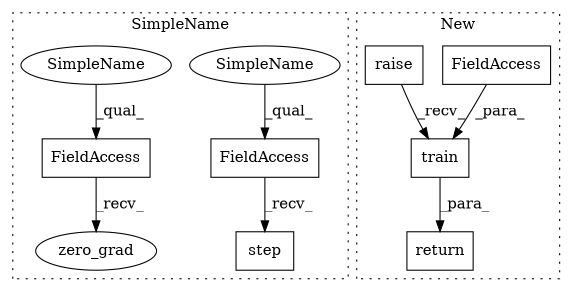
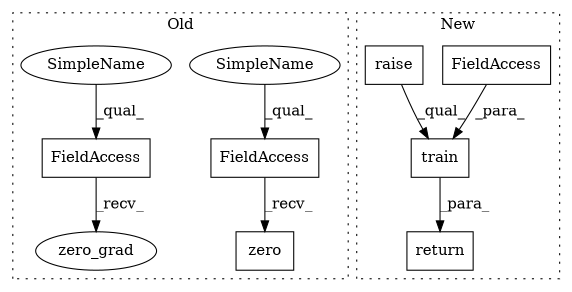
cluster "SimpleName": label "SimpleName" -> "Old"
edge "raise" -> "train": label "_recv_" -> "_qual_"
node "step": label "step" -> "zero"
